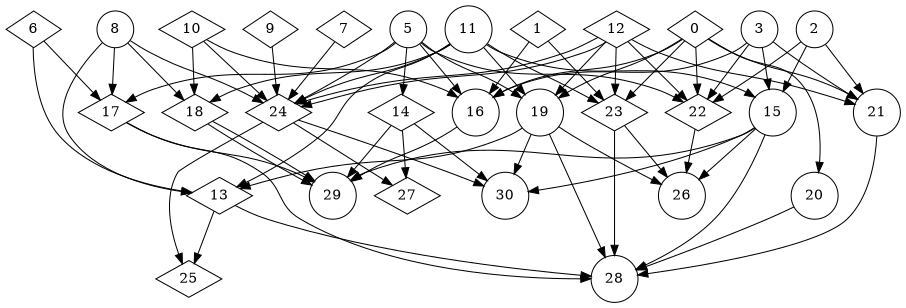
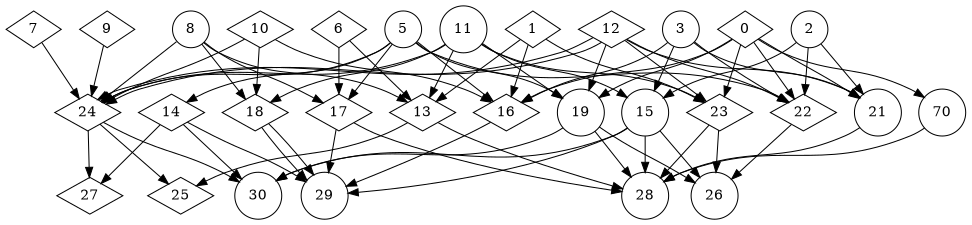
node "16": shape circle -> diamond
edge "19" -> "13": now "1" -> "13"
node "20": label "20" -> "70"
